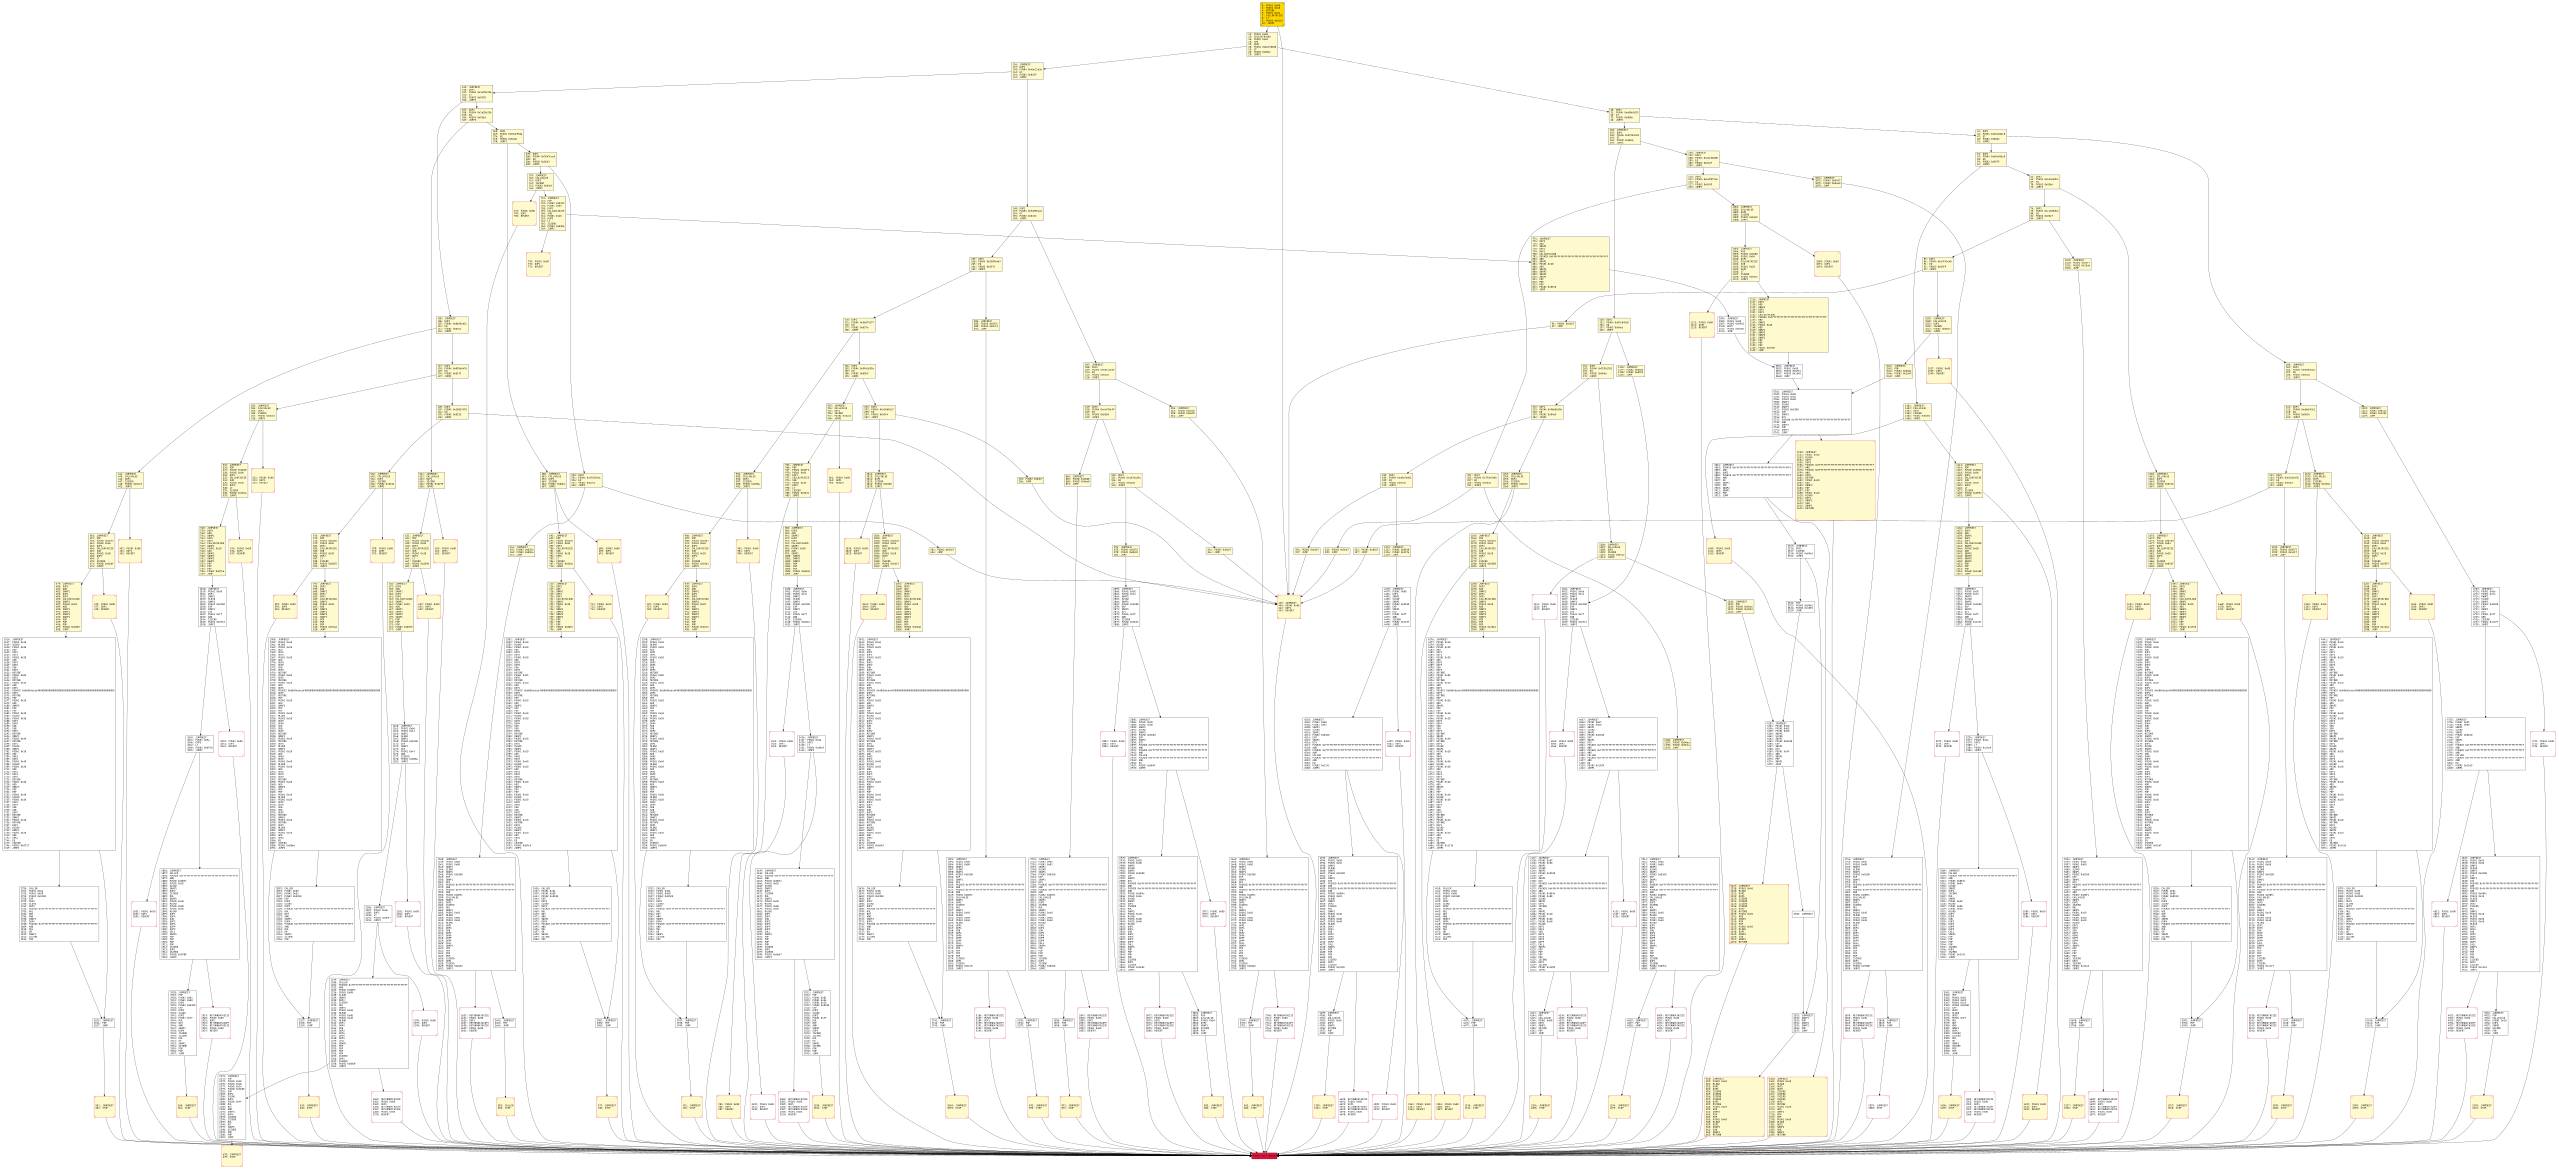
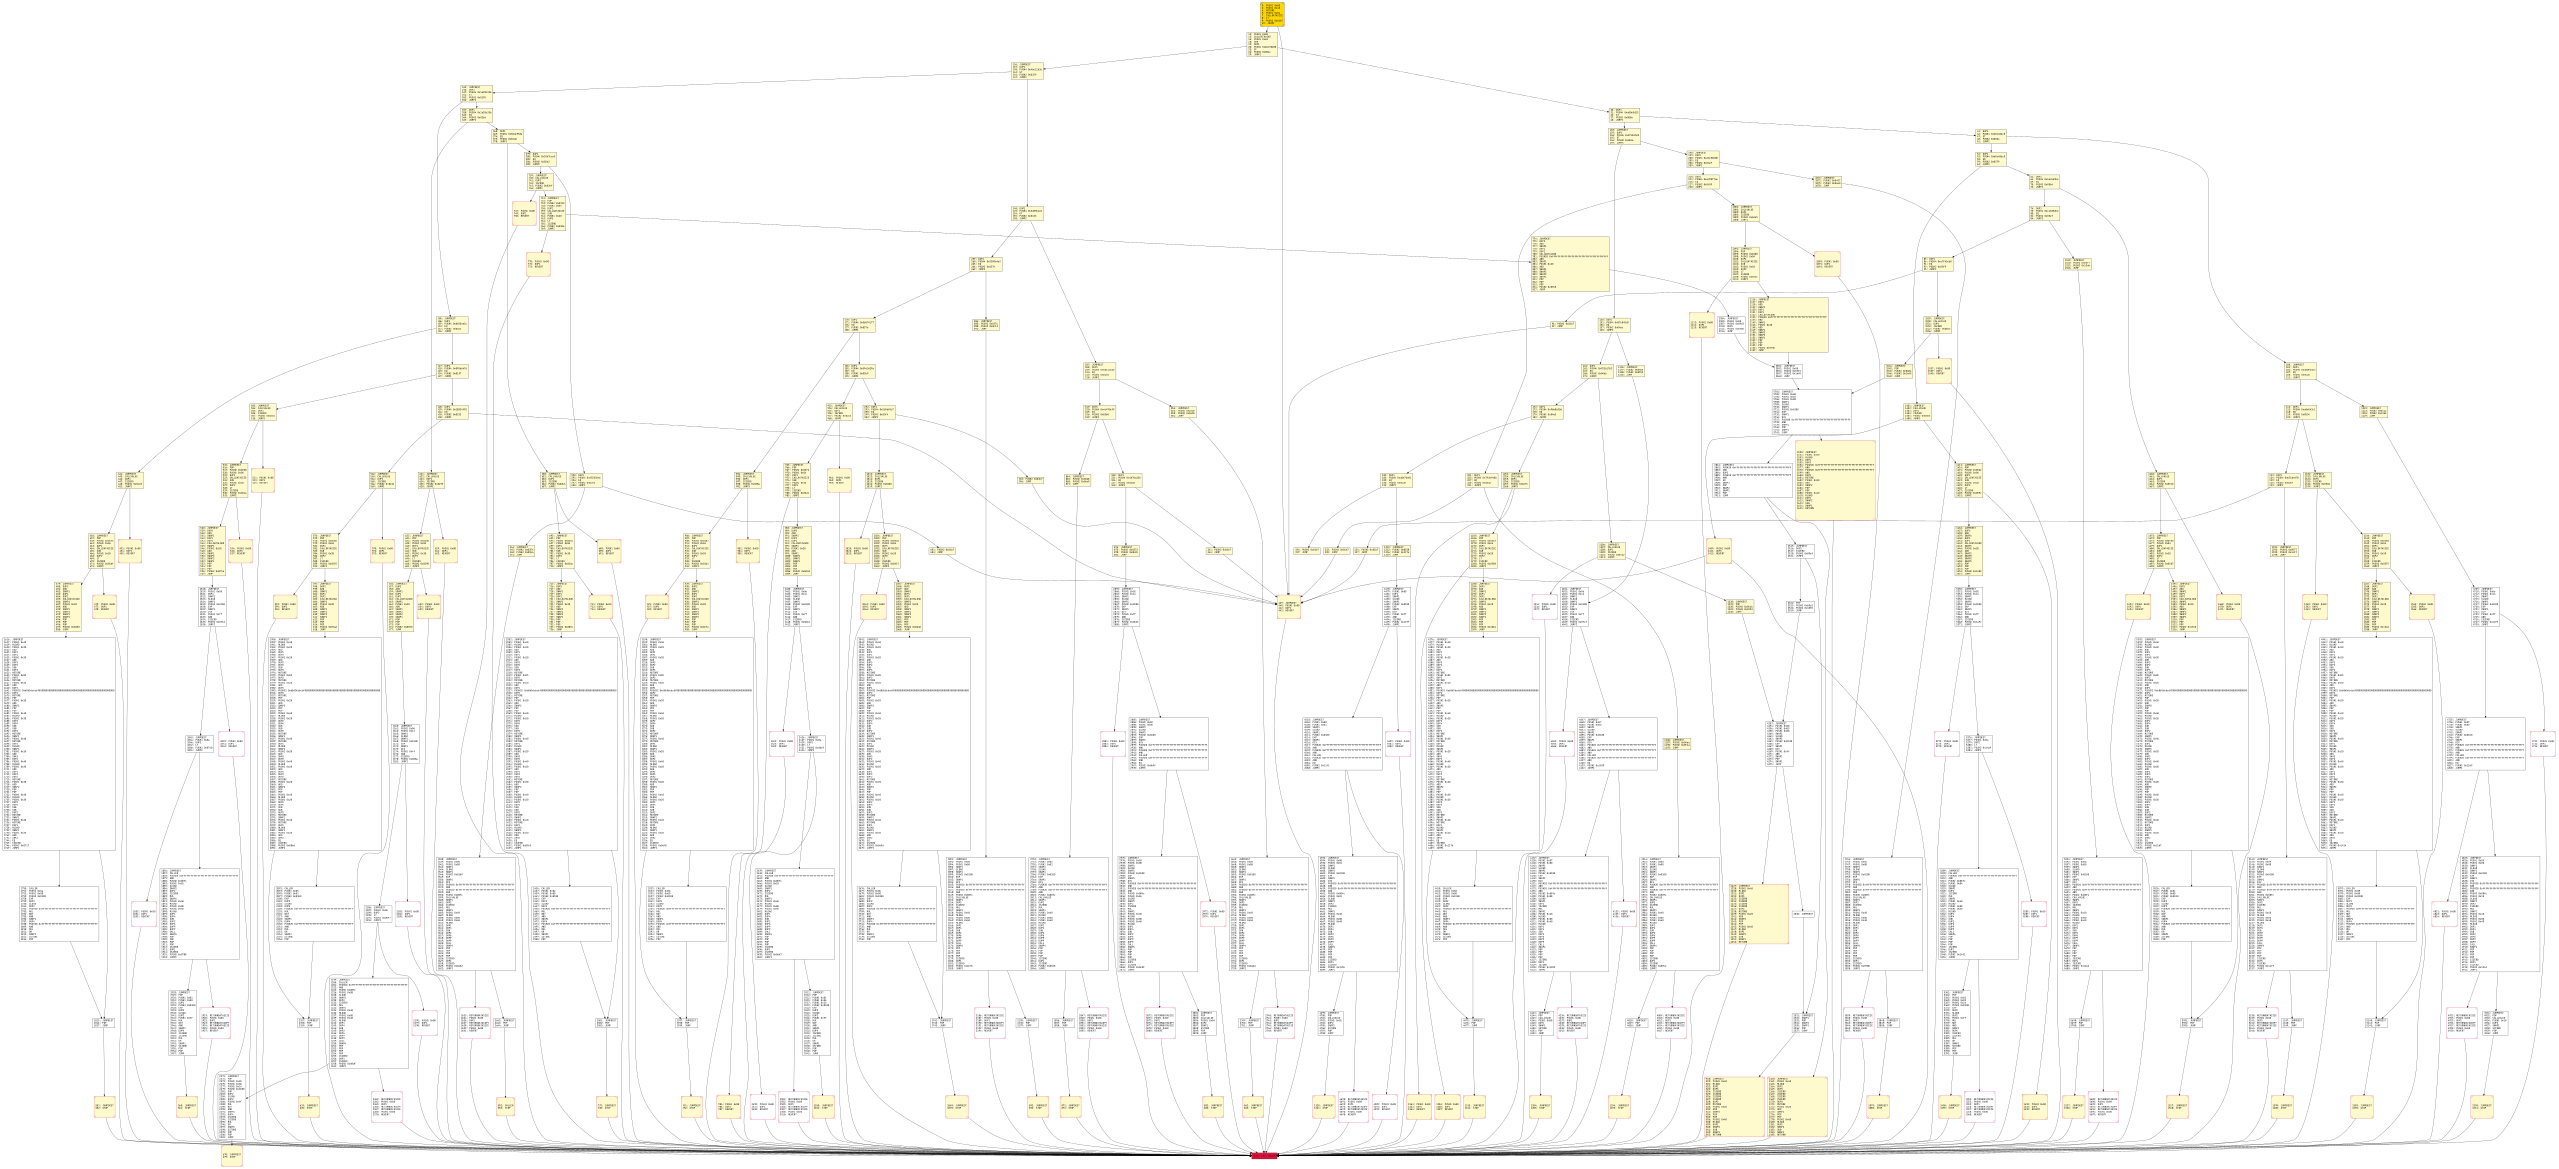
edge "194: PUSH2 0x01b7 197: JUMP" -> "439: JUMPDEST 440: PUSH1 0x00 442: DUP1 443: REVERT": now "1409: PUSH1 0x00 1411: DUP1 1412: REVERT" -> "439: JUMPDEST 440: PUSH1 0x00 442: DUP1 443: REVERT"
edge "770: PUSH1 0x00 772: DUP1 773: REVERT" -> "5743: EXIT BLOCK": added
node "1079: JUMPDEST 1080: STOP": fillcolor white -> lemonchiffon
